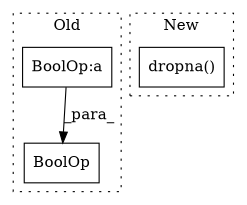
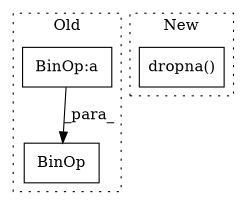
node "BoolOp:a": label "BoolOp:a" -> "BinOp:a"
node "BoolOp": label "BoolOp" -> "BinOp"
